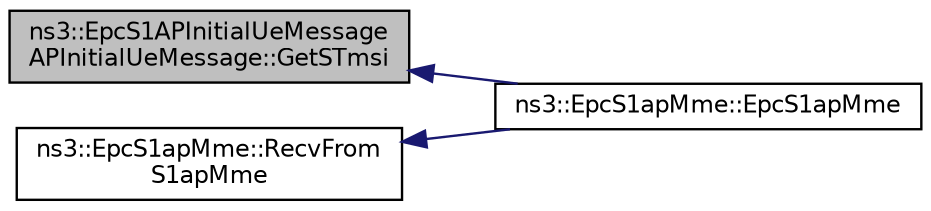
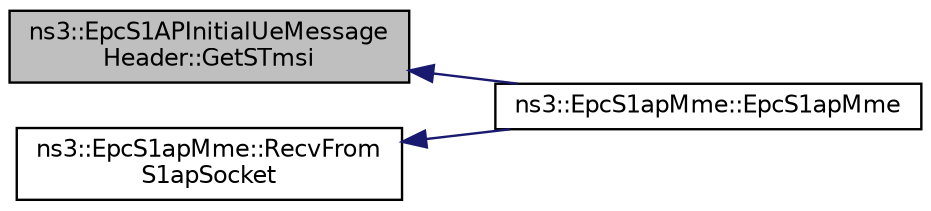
node "ns3::EpcS1APInitialUeMessage APInitialUeMessage::GetSTmsi": label "ns3::EpcS1APInitialUeMessage APInitialUeMessage::GetSTmsi" -> "ns3::EpcS1APInitialUeMessage Header::GetSTmsi"
node "ns3::EpcS1apMme::RecvFrom S1apMme": label "ns3::EpcS1apMme::RecvFrom S1apMme" -> "ns3::EpcS1apMme::RecvFrom S1apSocket"
